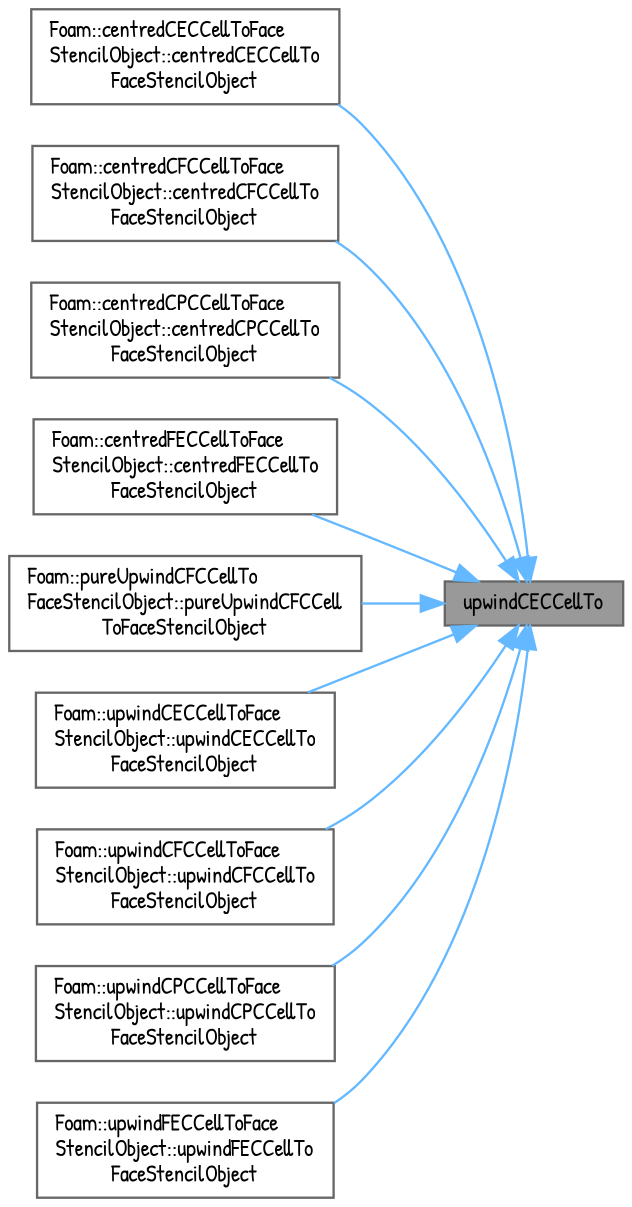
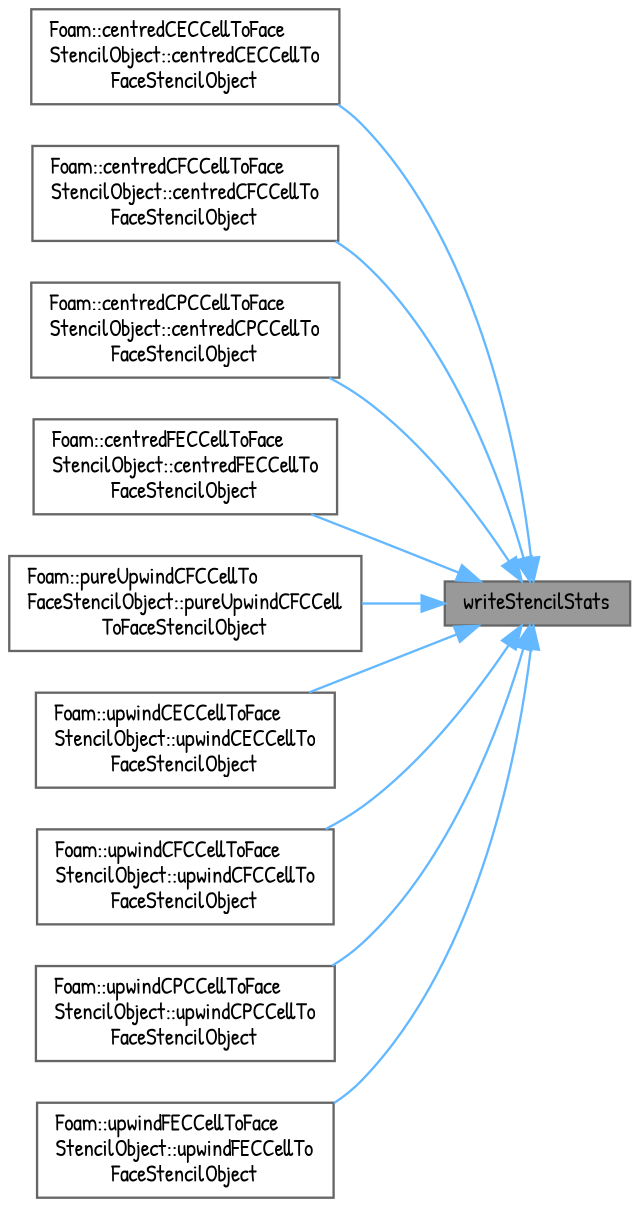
node "upwindCECCellTo": label "upwindCECCellTo" -> "writeStencilStats"
